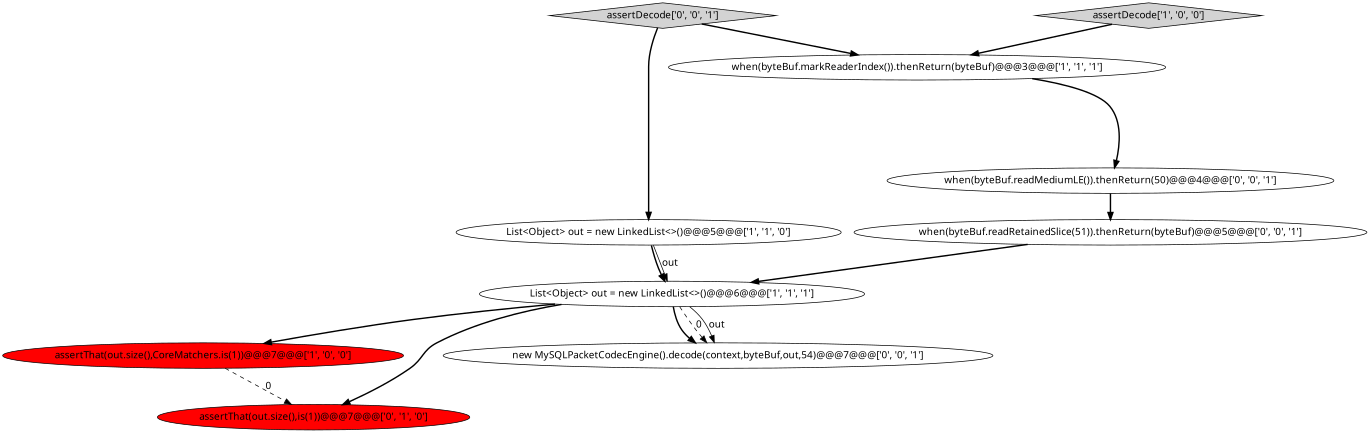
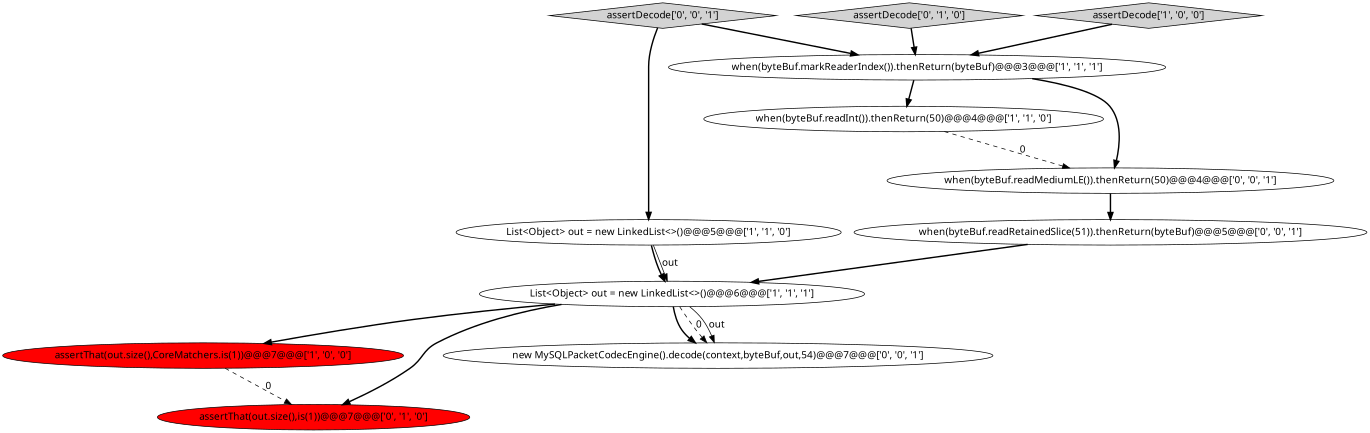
node "assertDecode['0', '1', '0']": added
node "when(byteBuf.readInt()).thenReturn(50)@@@4@@@['1', '1', '0']": added
